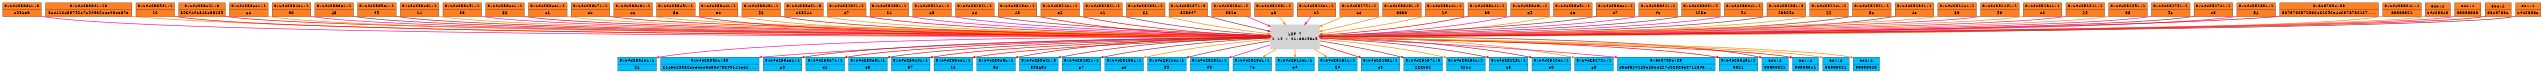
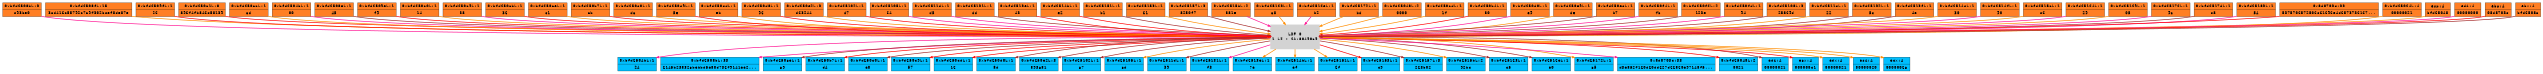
node "LDF 7 1 LI - SA:80490a9": label "LDF 7 1 LI - SA:80490a9" -> "LDF 0 1 LI - SA:80490a9"
node "ecx:4": added
